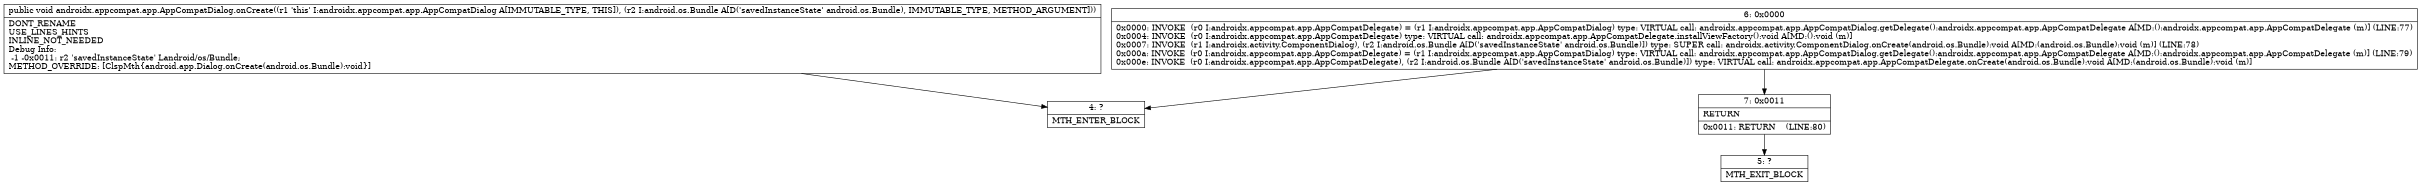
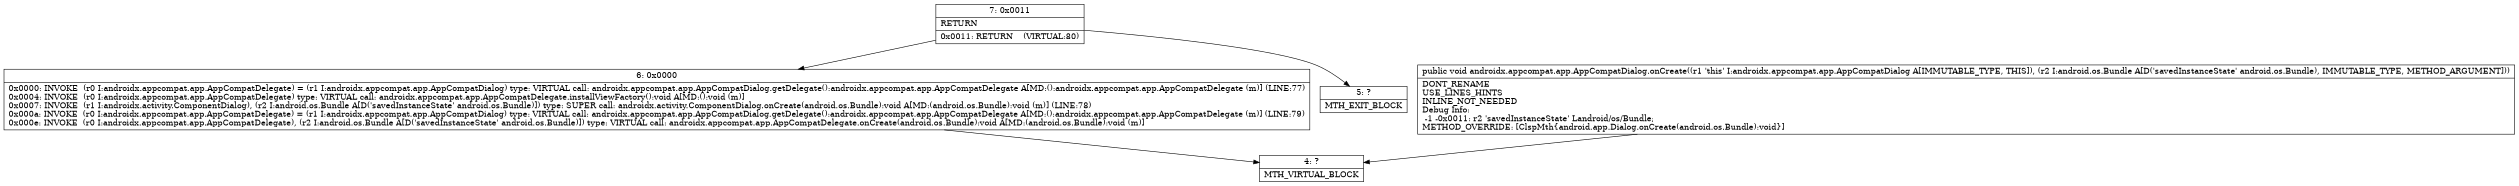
edge "6: 0x0000" -> "7: 0x0011": reversed
node "4: ?": text "MTH_ENTER_BLOCK" -> "MTH_VIRTUAL_BLOCK"
node "7: 0x0011": text "0x0011: RETURN    (LINE:80)" -> "0x0011: RETURN    (VIRTUAL:80)"
